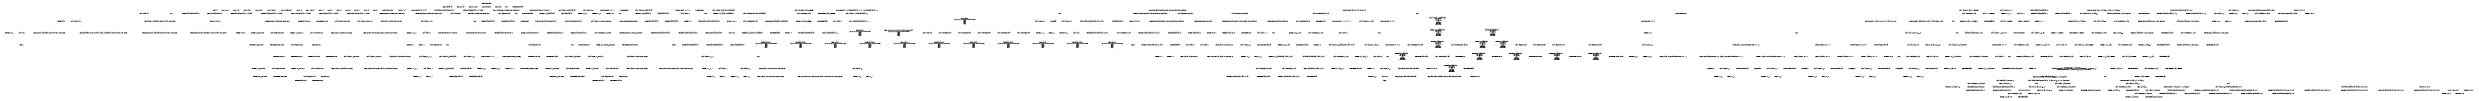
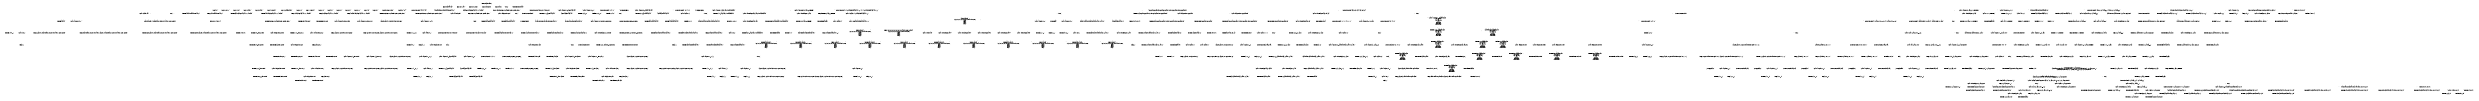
node "(LITERAL,2,v17 & 2)": added
node "(IDENTIFIER,v13,!v13->sa_query_timed_out)": removed
node "(LITERAL,v13,ap_sta_start_sa_query(hapd, v13))": label "(LITERAL,v13,ap_sta_start_sa_query(hapd, v13))" -> "(IDENTIFIER,v13,ap_sta_start_sa_query(hapd, v13))"
